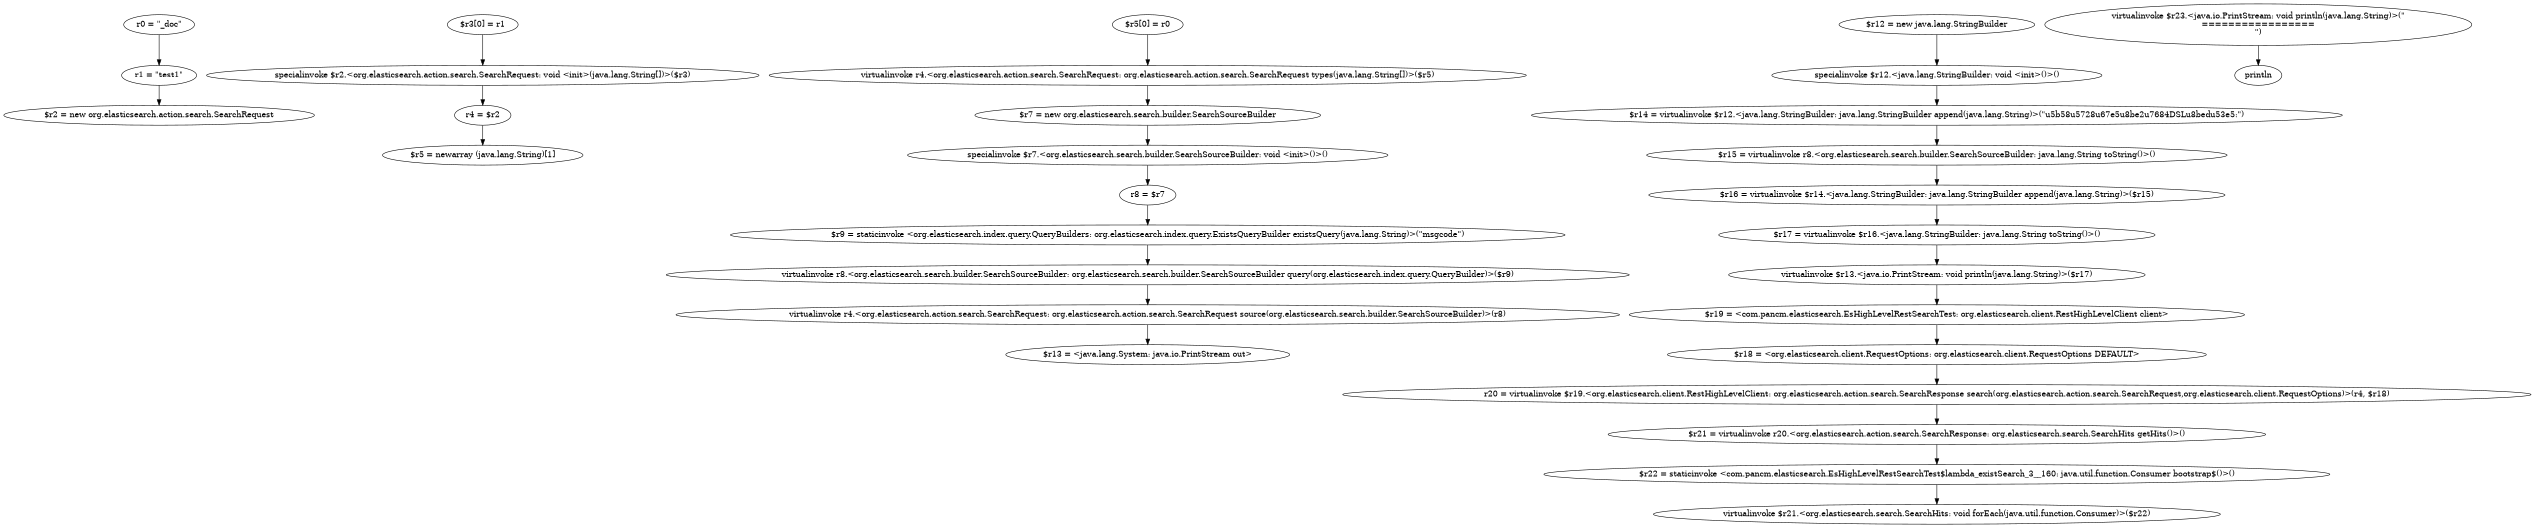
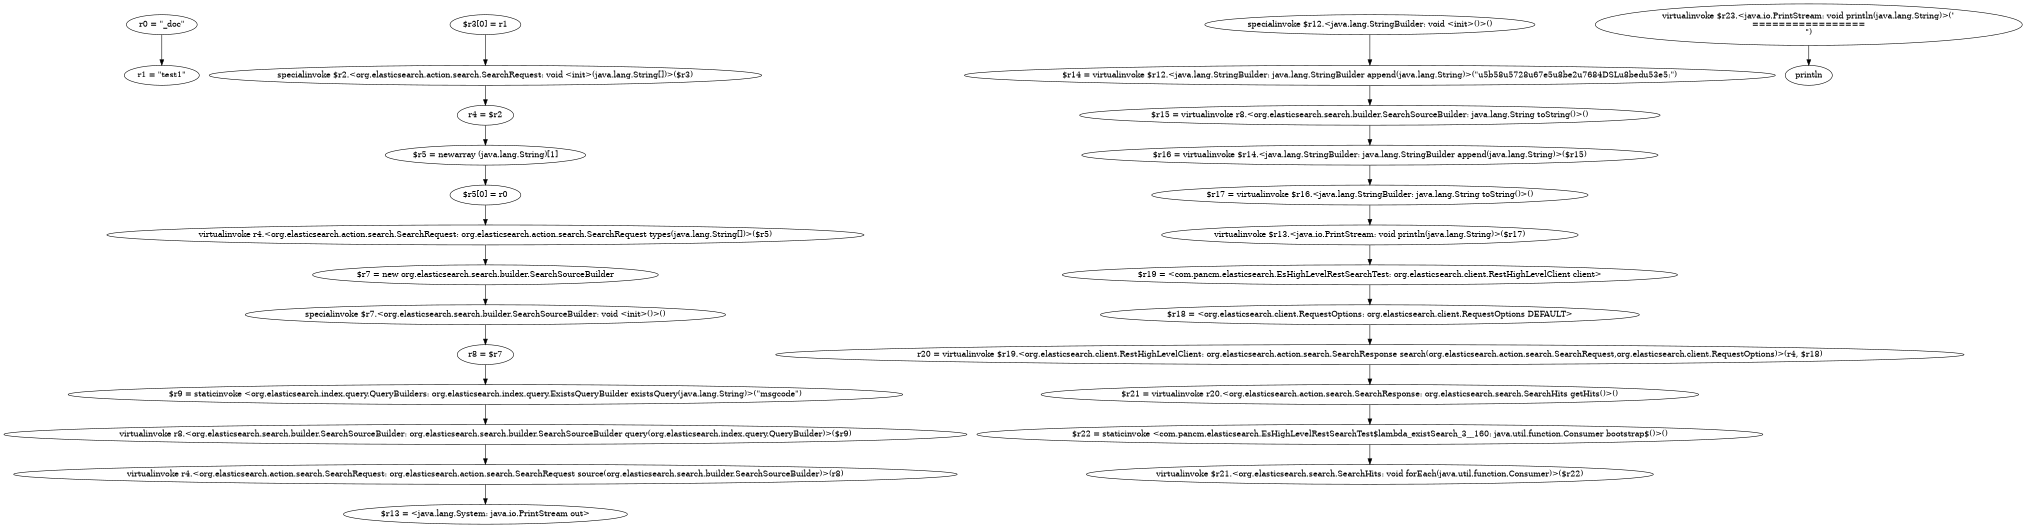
node "$r12 = new java.lang.StringBuilder": removed
node "$r2 = new org.elasticsearch.action.search.SearchRequest": removed
edge "$r5 = newarray (java.lang.String)[1]" -> "$r5[0] = r0": added
